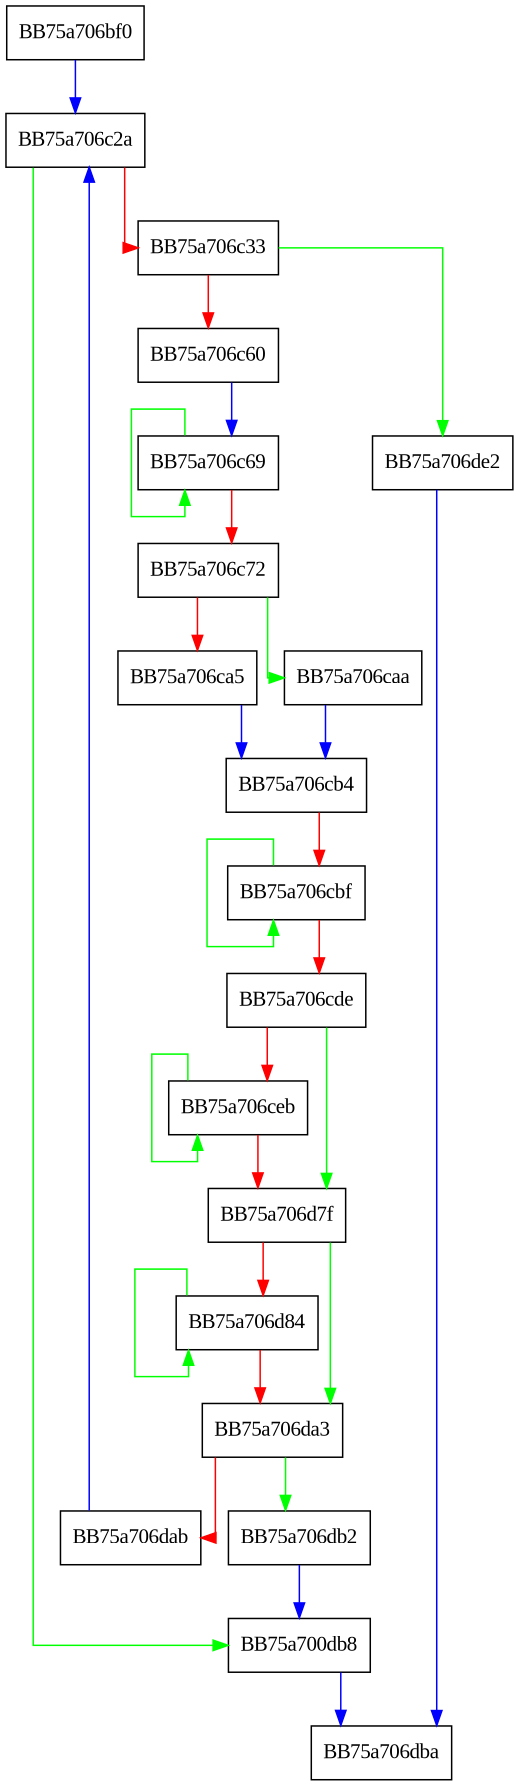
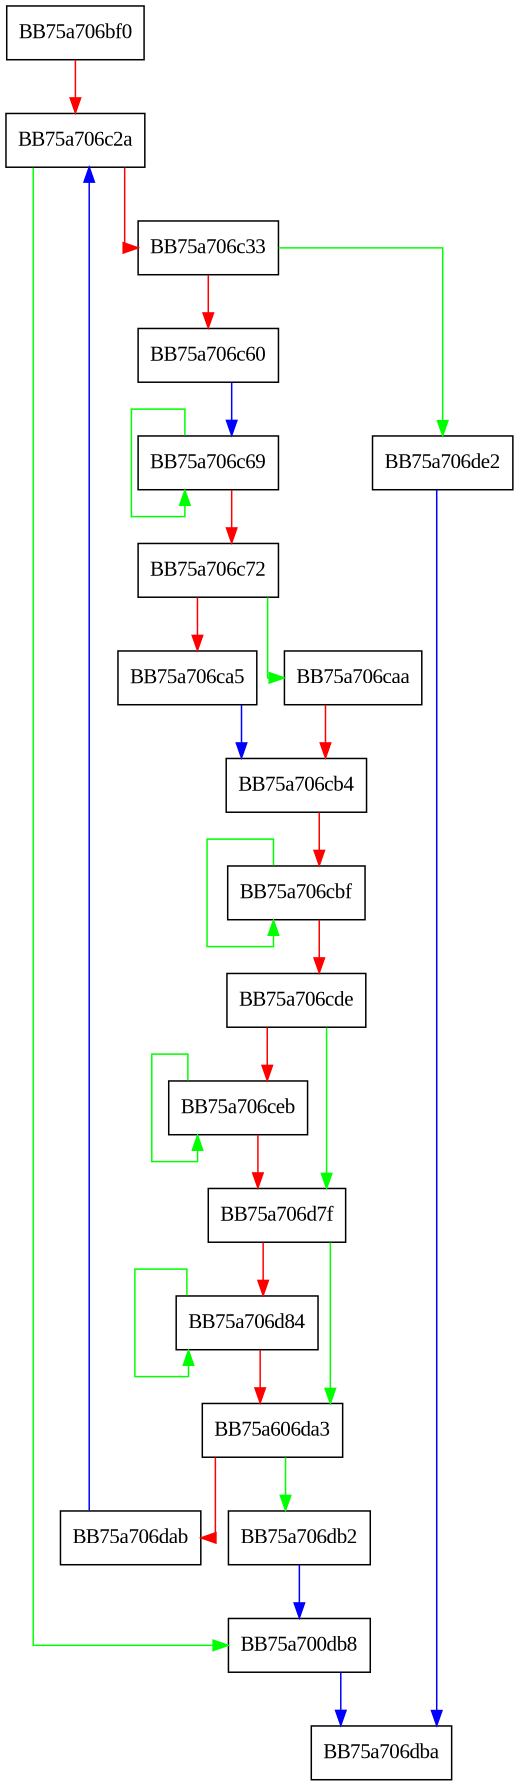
edge "BB75a706bf0" -> "BB75a706c2a": color blue -> red
edge "BB75a706caa" -> "BB75a706cb4": color blue -> red
node "BB75a706da3": label "BB75a706da3" -> "BB75a606da3"
